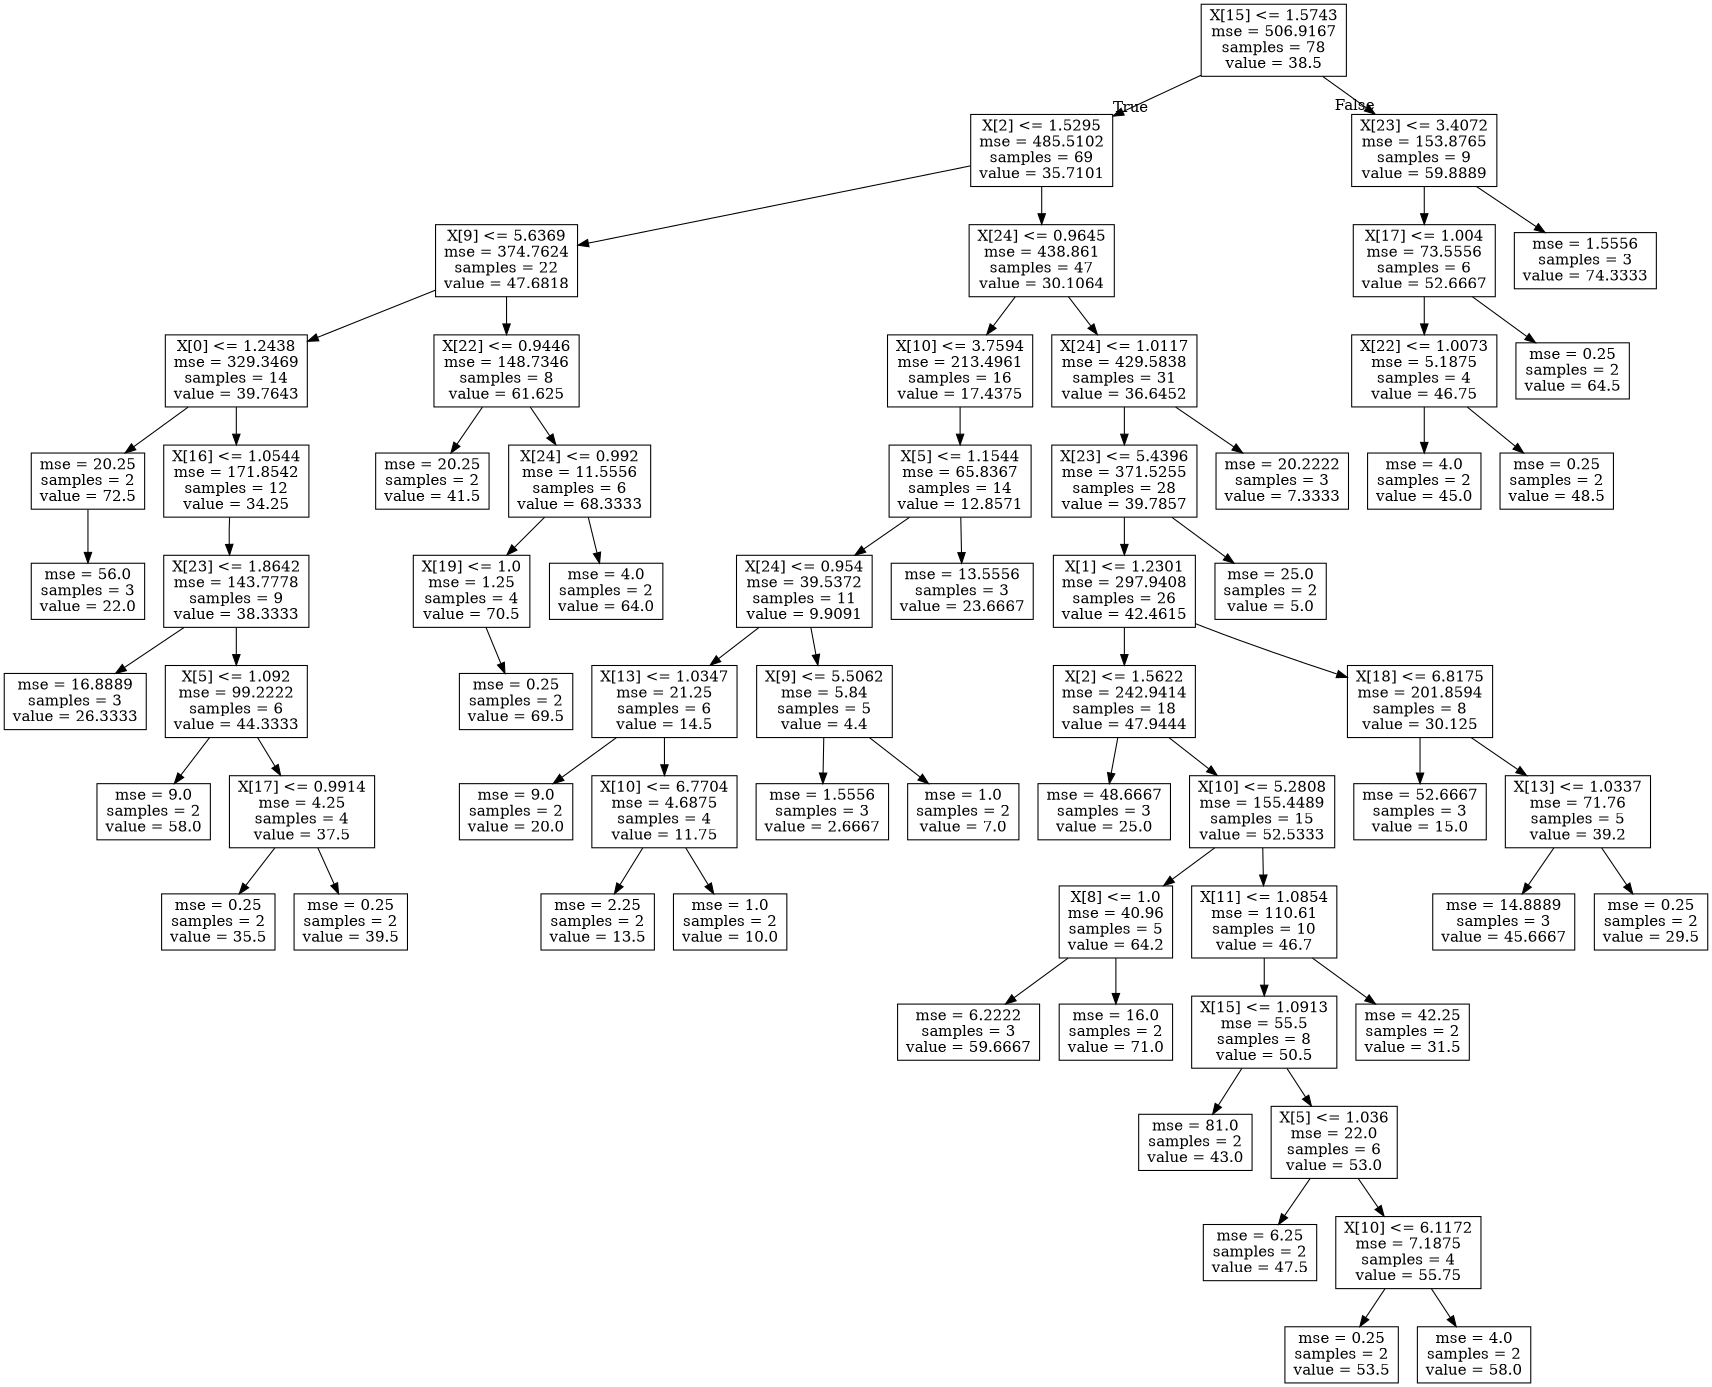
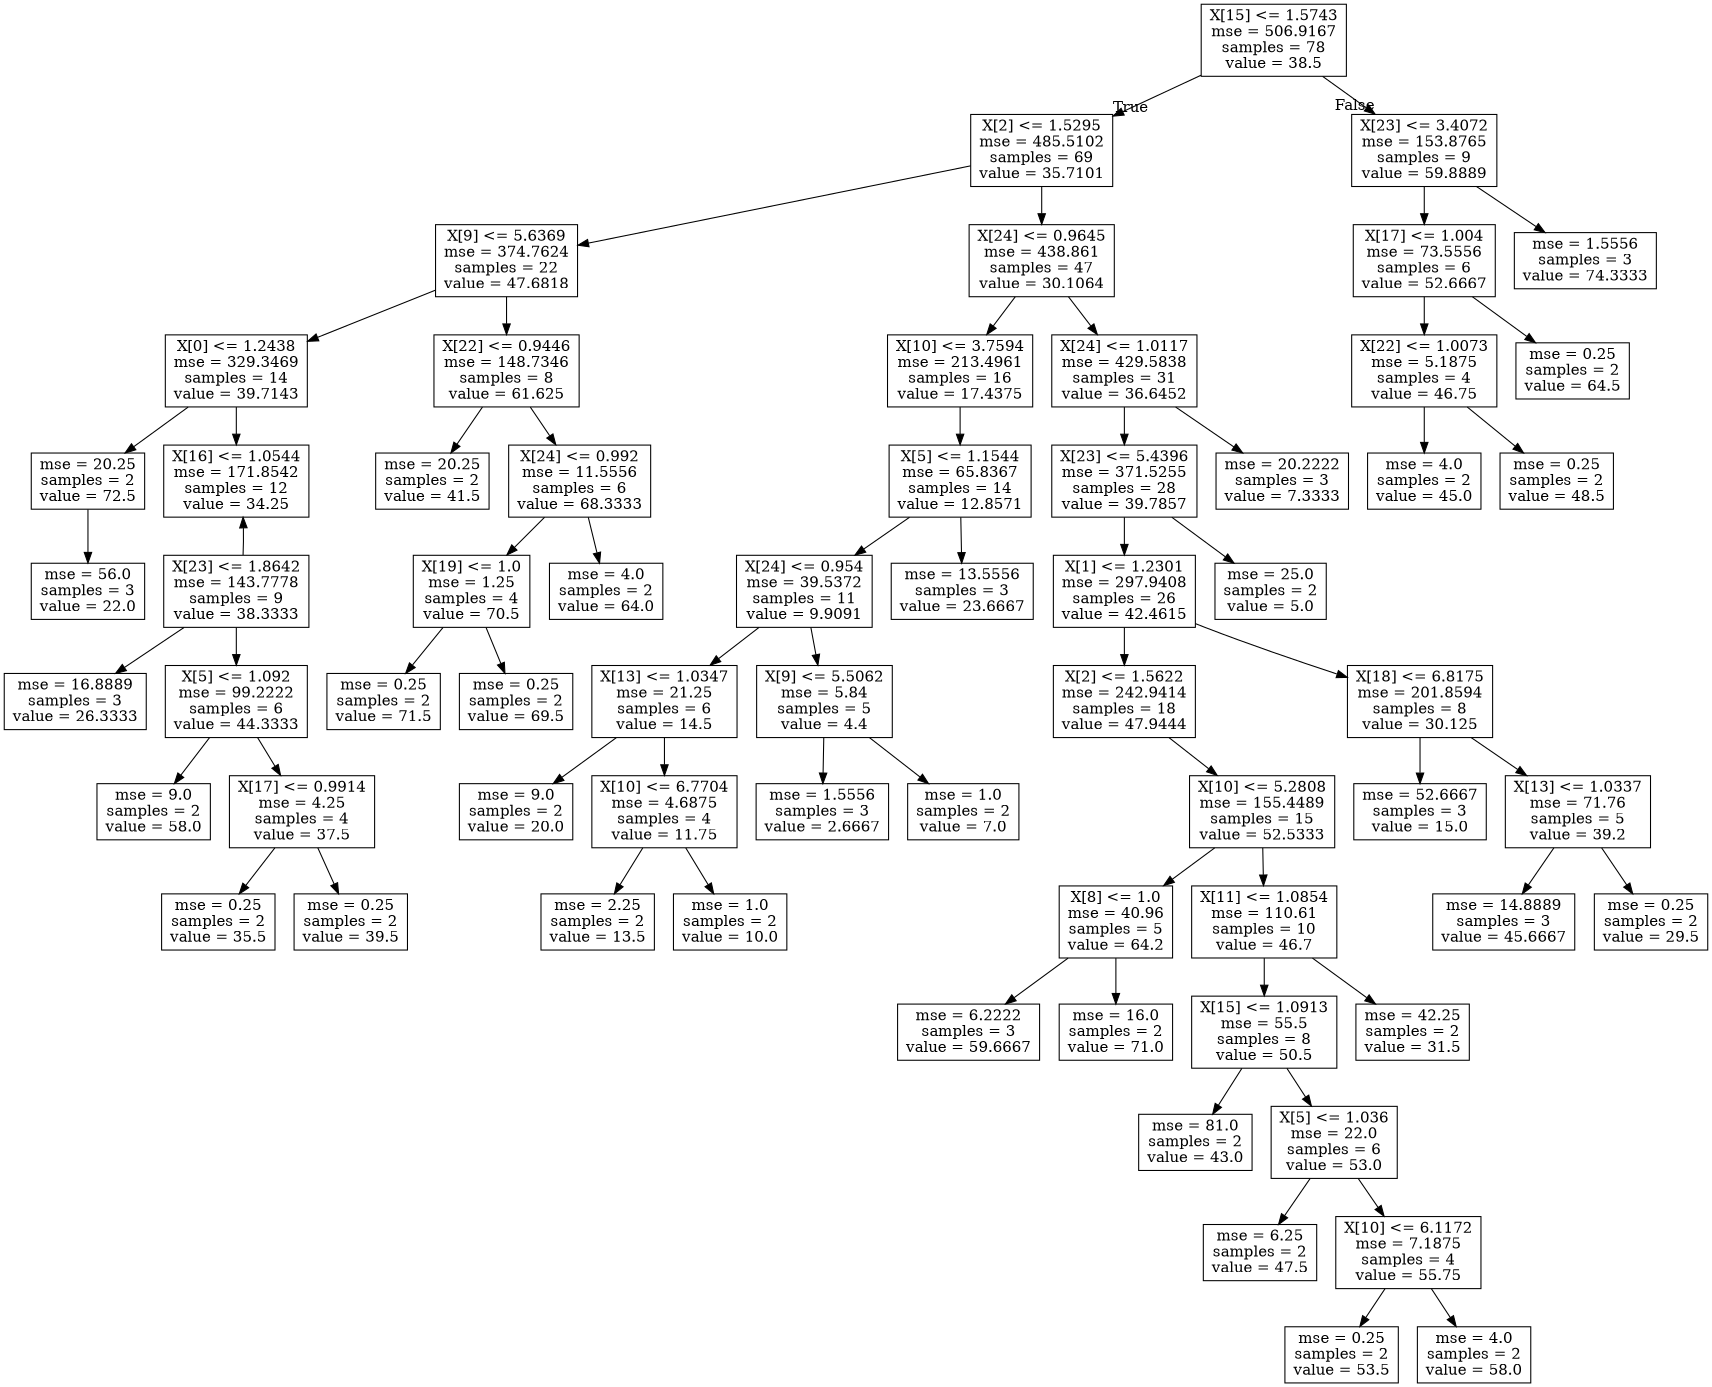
node "X[0] <= 1.2438 mse = 329.3469 samples = 14 value = 39.7643": label "X[0] <= 1.2438 mse = 329.3469 samples = 14 value = 39.7643" -> "X[0] <= 1.2438 mse = 329.3469 samples = 14 value = 39.7143"
edge "X[16] <= 1.0544 mse = 171.8542 samples = 12 value = 34.25" -> "X[23] <= 1.8642 mse = 143.7778 samples = 9 value = 38.3333": reversed
node "mse = 0.25 samples = 2 value = 71.5": added
node "mse = 48.6667 samples = 3 value = 25.0": removed
